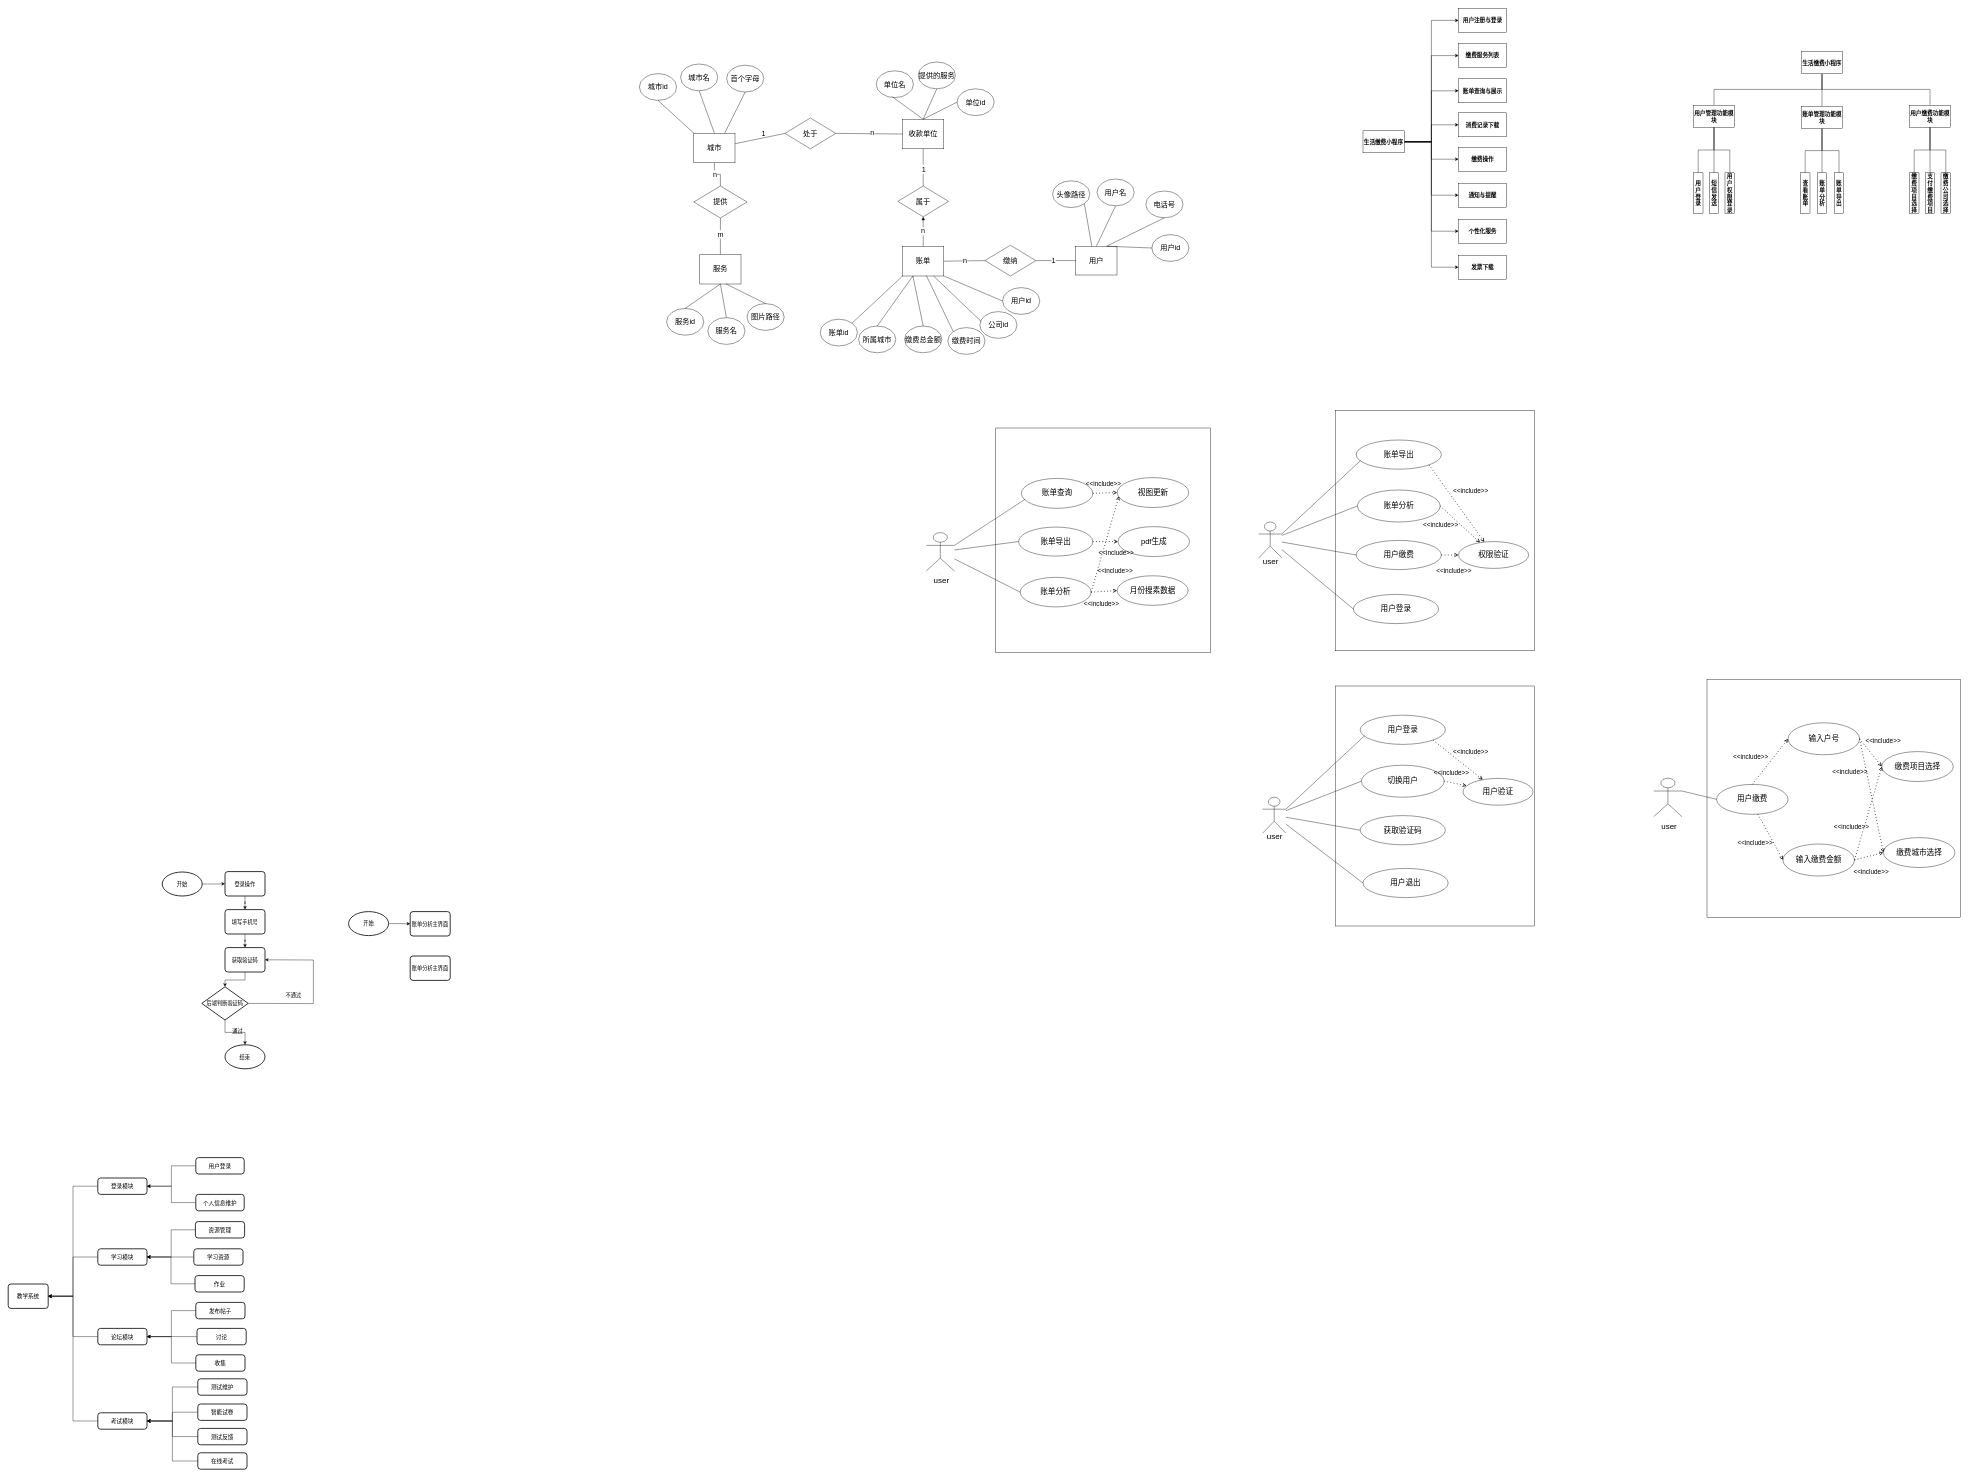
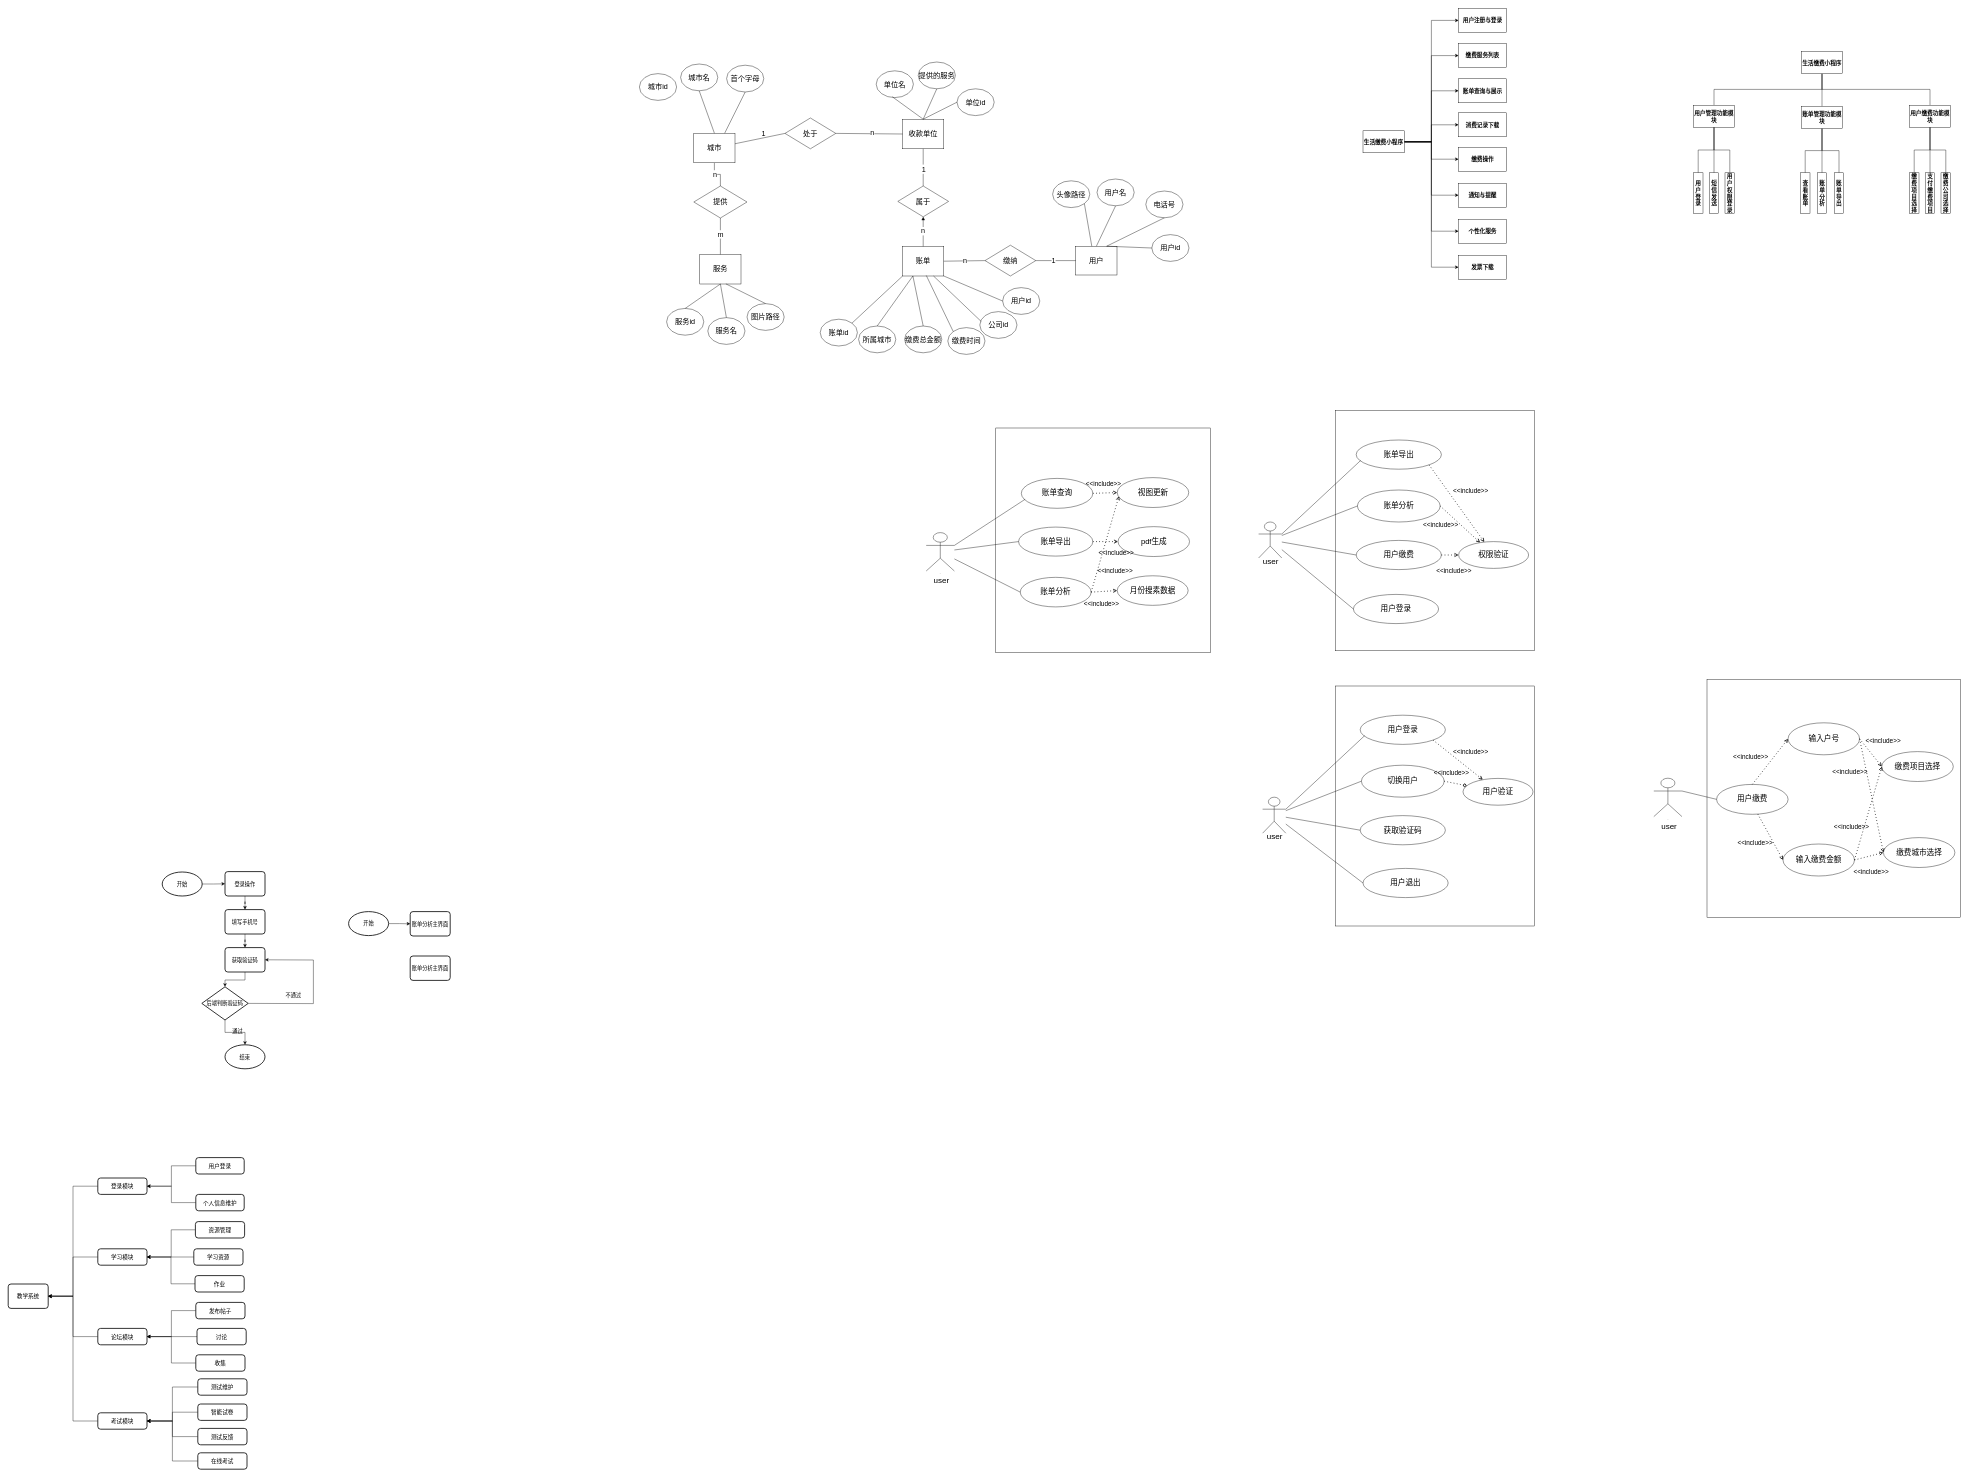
edge "城市id" -- "城市": removed
edge "切换用户" -> "用户验证": arrowhead open -> diamond
